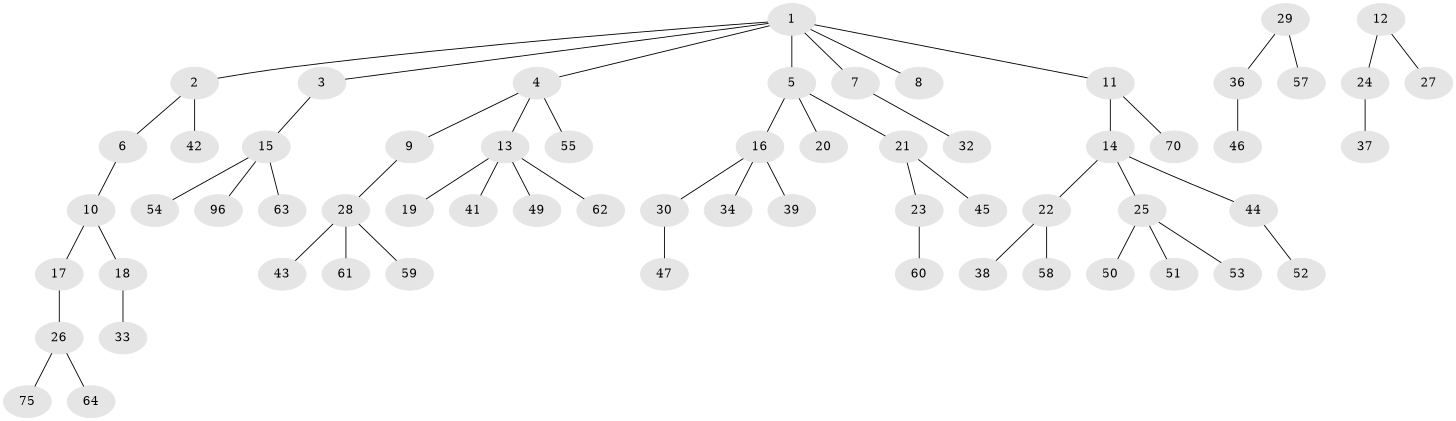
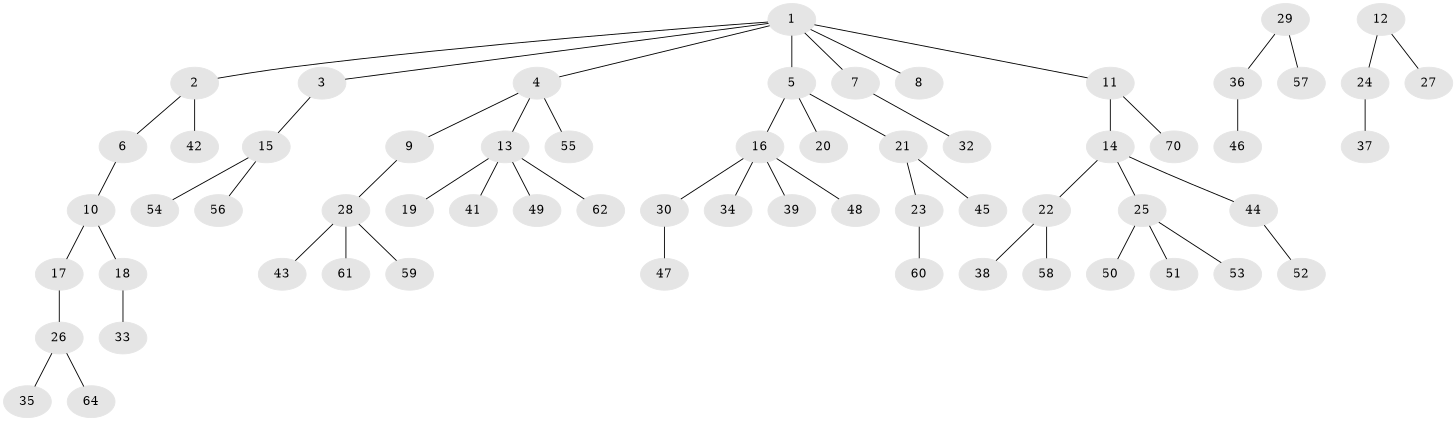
node "96": label "96" -> "56"
node "63": removed
node "48": added
node "75": label "75" -> "35"
